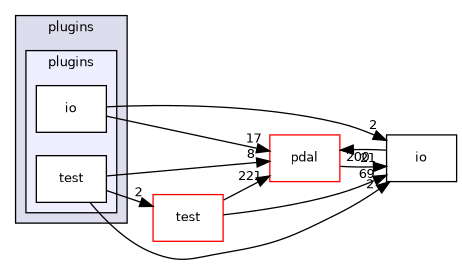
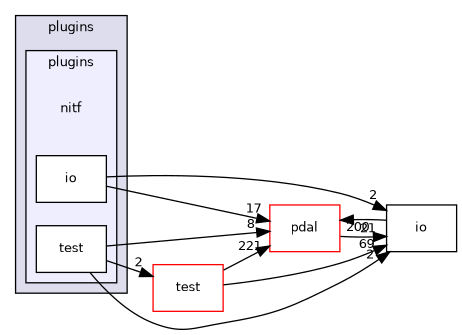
node "nitf": added
